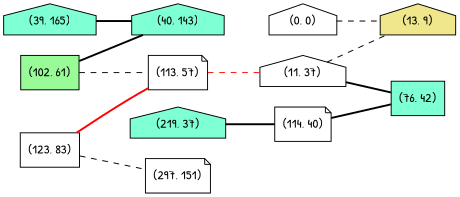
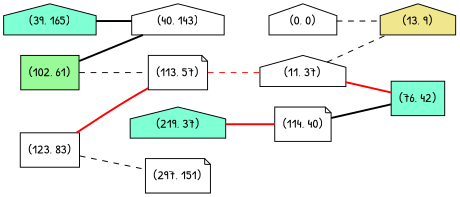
node "(40, 143)": fillcolor aquamarine -> white
edge "(11, 37)" -- "(76, 42)": color black -> red
edge "(219, 37)" -- "(114, 40)": color black -> red
